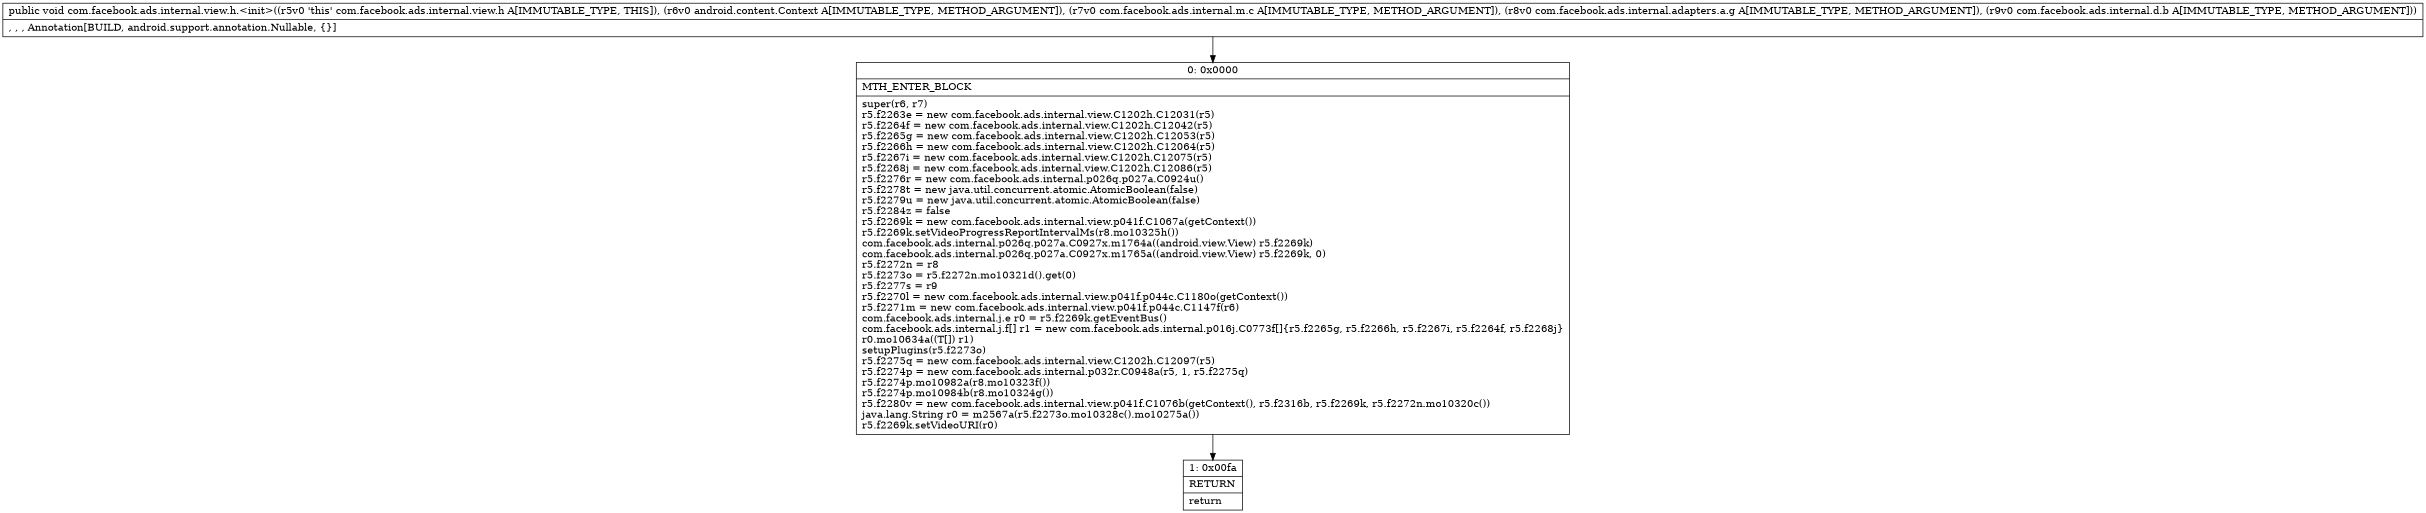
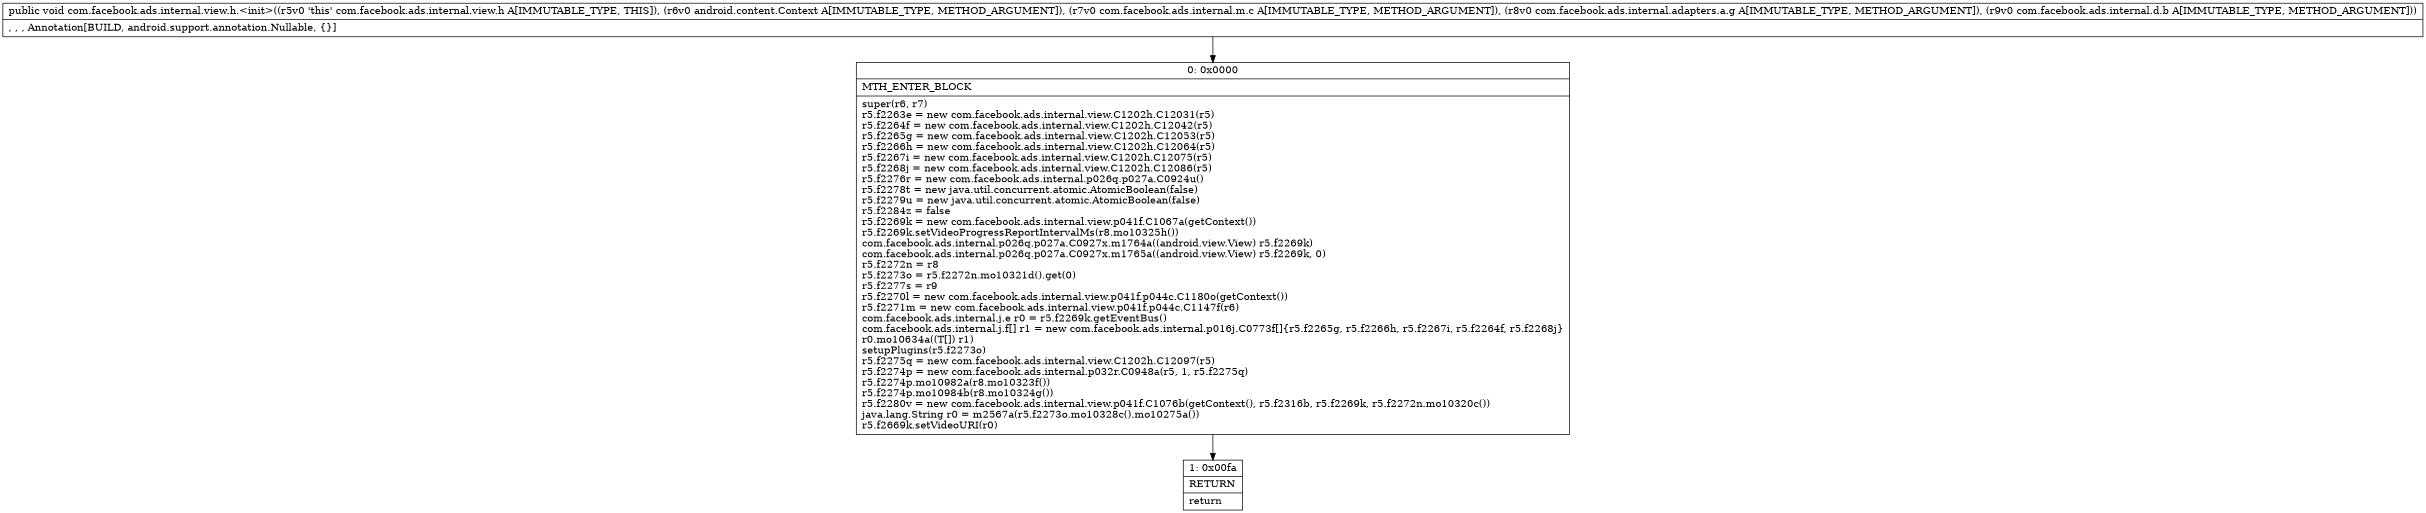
node "0: 0x0000": text "r5.f2269k.setVideoURI(r0)" -> "r5.f2669k.setVideoURI(r0)"
